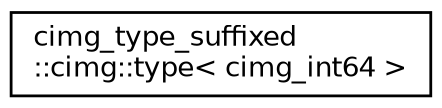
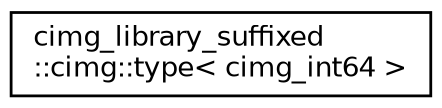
node "cimg_type_suffixed ::cimg::type< cimg_int64 >": label "cimg_type_suffixed ::cimg::type< cimg_int64 >" -> "cimg_library_suffixed ::cimg::type< cimg_int64 >"
